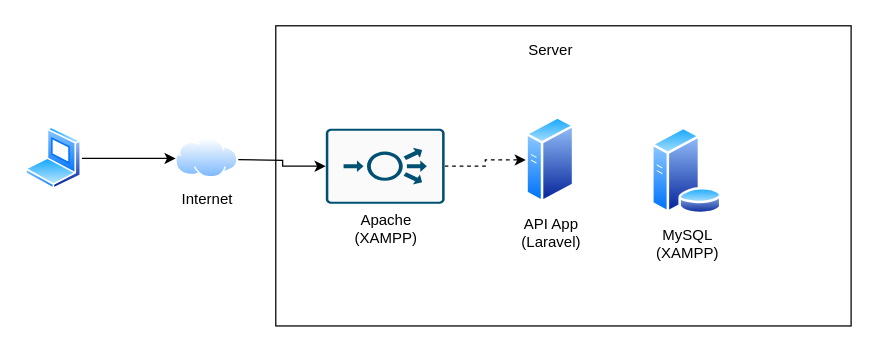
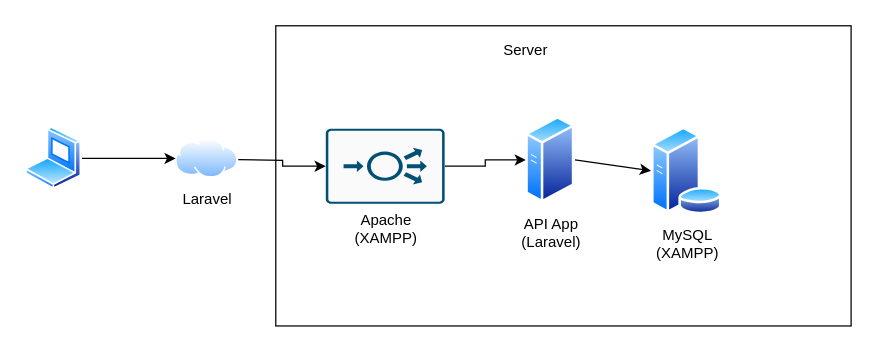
node "Server": moved (550, 51) -> (525, 51)
edge "API App (Laravel)" -> "MySQL (XAMPP)": added
edge "Apache (XAMPP)" -> "API App (Laravel)": style dashed -> solid
node "Internet": label "Internet" -> "Laravel"
